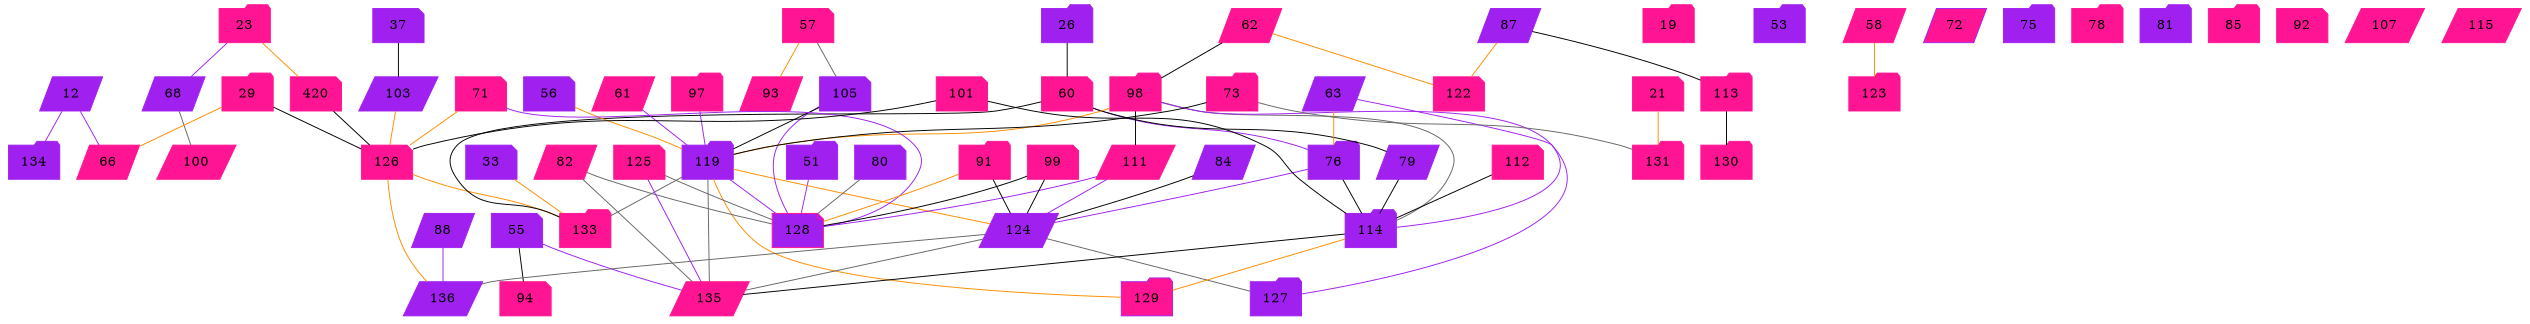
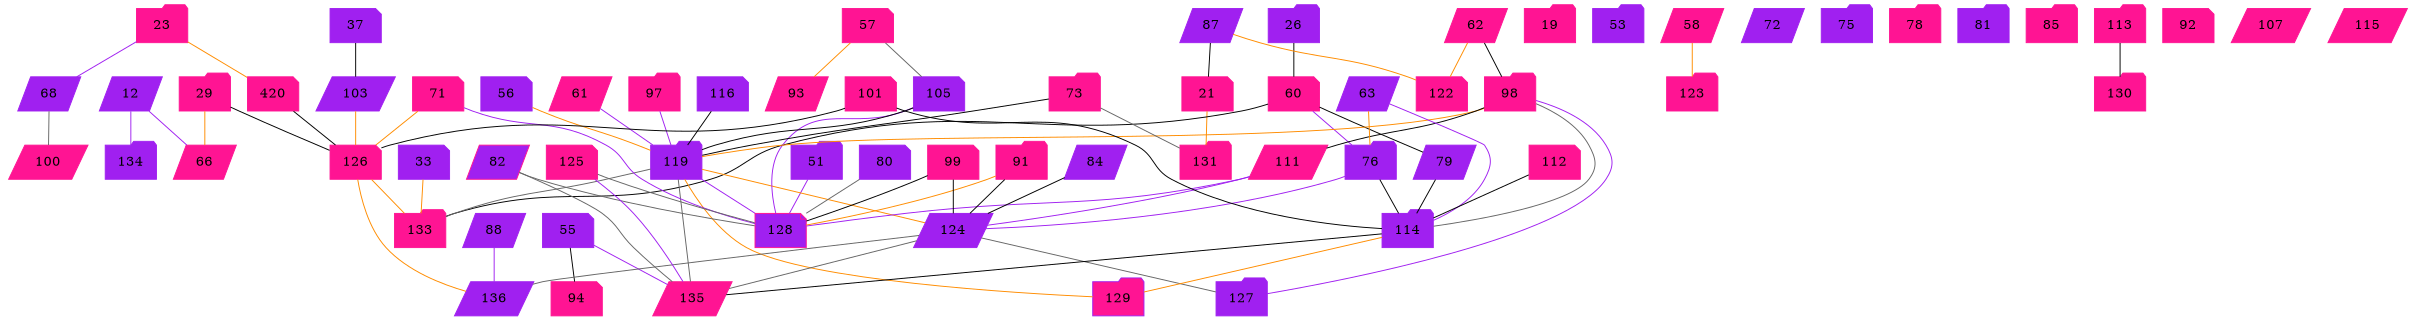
node "72": fillcolor deeppink -> purple
edge "87" -- "113": now "87" -- "21"
node "116": added
node "82": fillcolor deeppink -> purple
